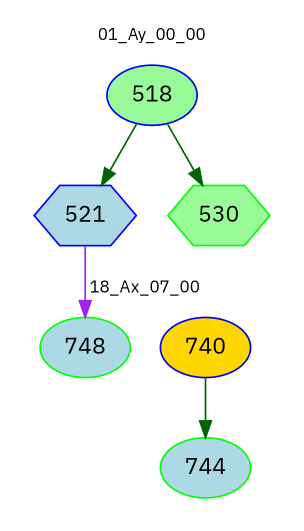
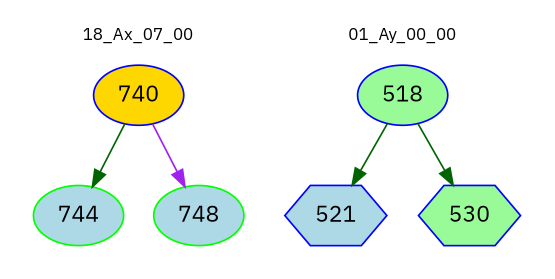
node "530": color green -> blue
edge "521" -> "748": now "740" -> "748"
